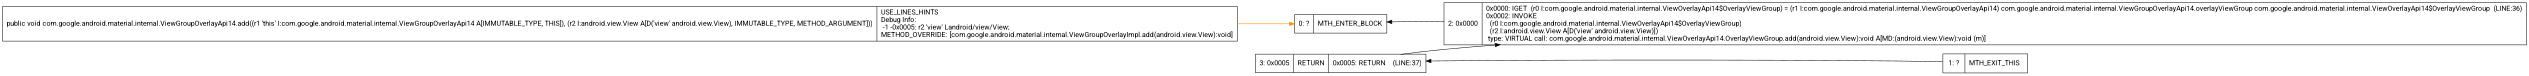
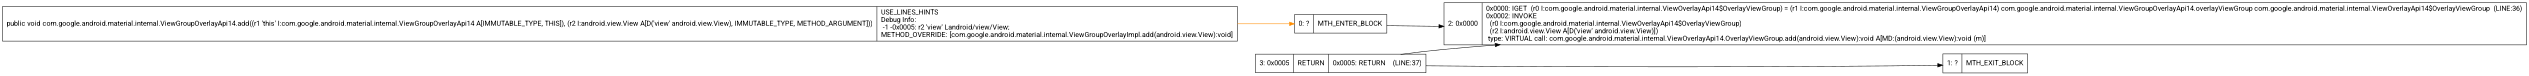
edge "2: 0x0000" -> "0: ?": reversed
edge "1: ?" -> "3: 0x0005": reversed
node "1: ?": text "MTH_EXIT_THIS" -> "MTH_EXIT_BLOCK"
